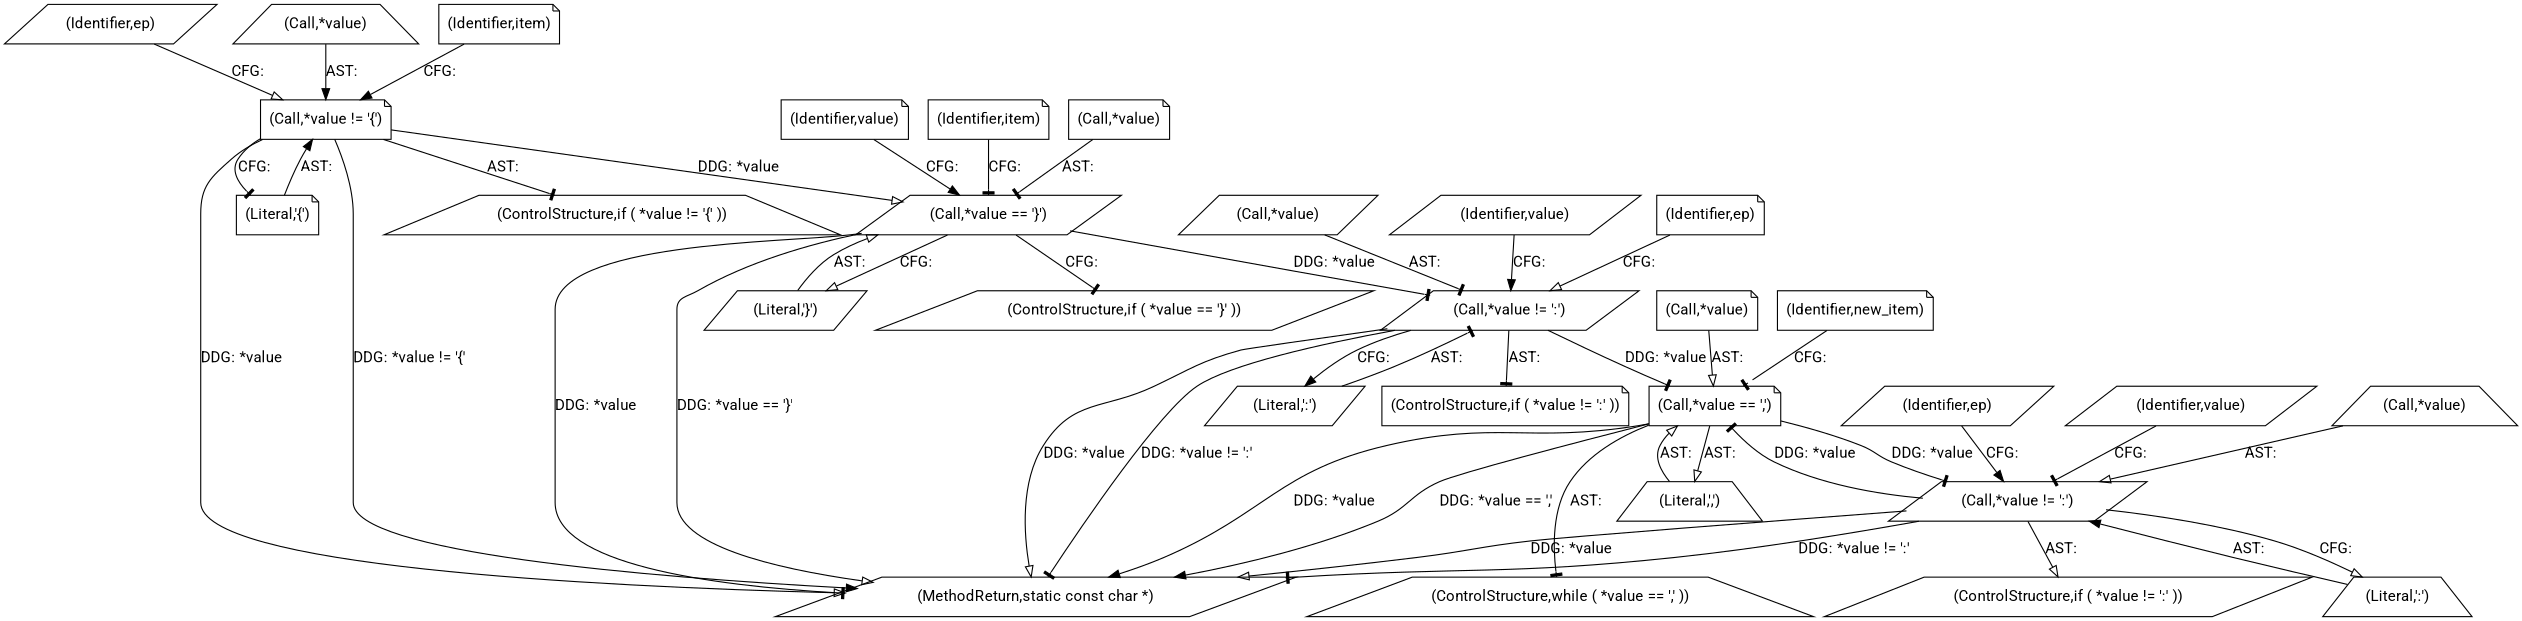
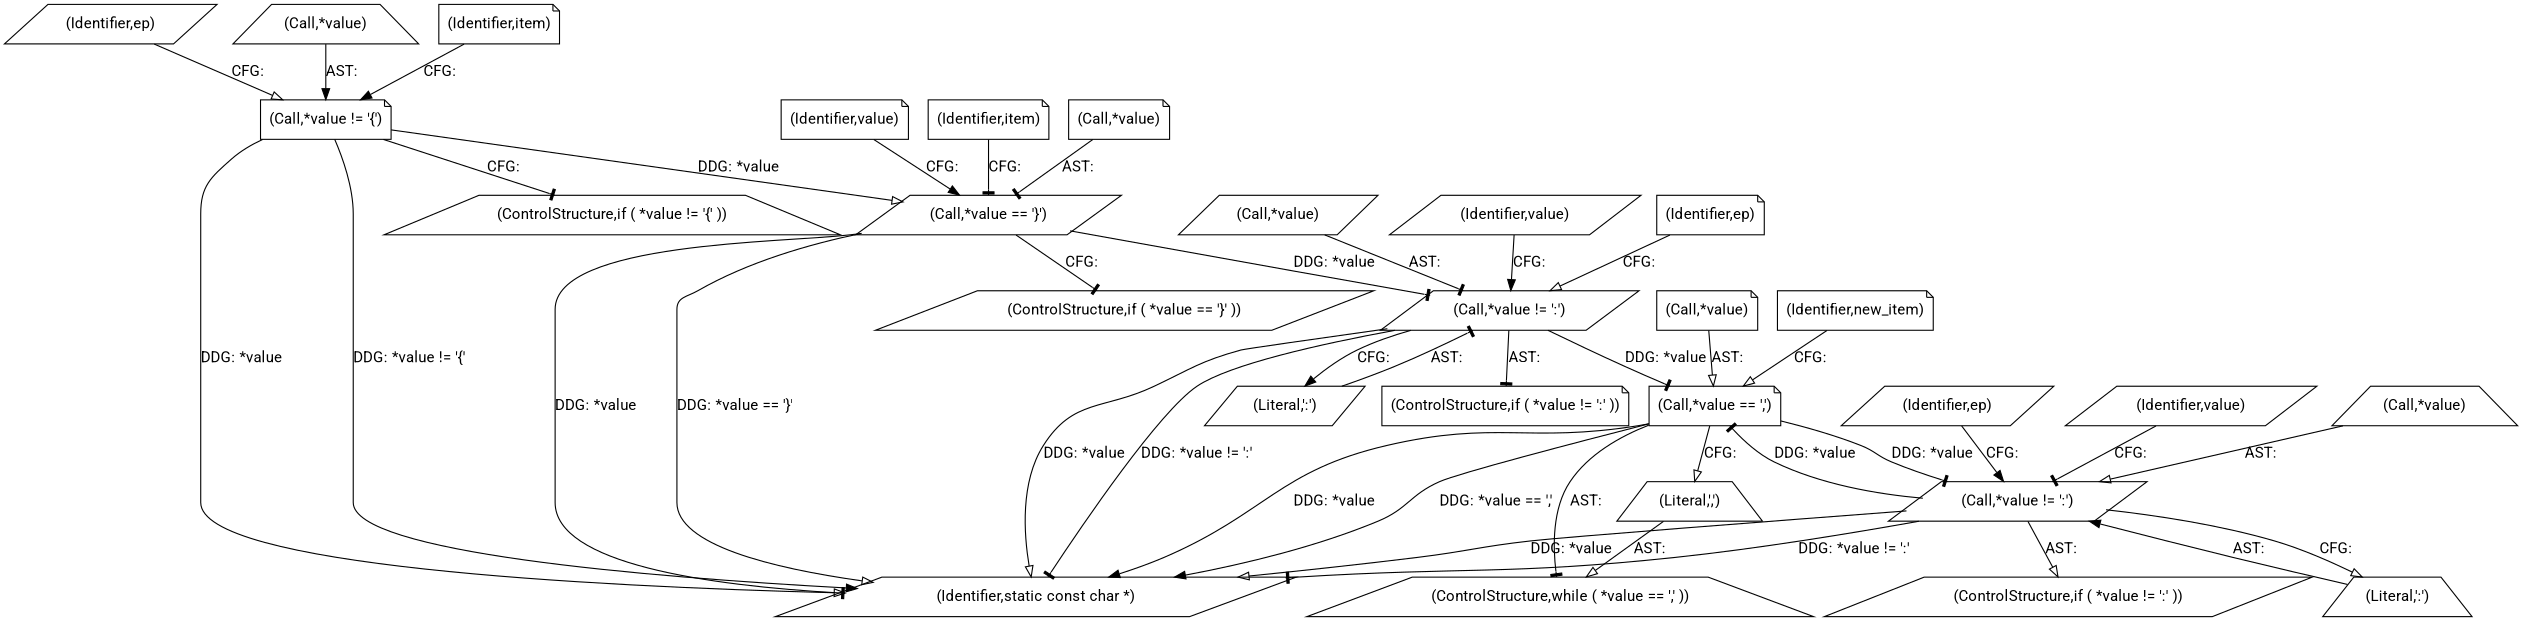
edge "(Call,*value != '{')" -> "(ControlStructure,if ( *value != '{' ))": label "AST: " -> "CFG: "
node "(Literal,'{')": removed
node "(Literal,'}')": removed
edge "(Identifier,new_item)" -> "(Call,*value == ',')": arrowhead tee -> onormal
edge "(Call,*value == ',')" -> "(Literal,',')": label "AST: " -> "CFG: "
edge "(Literal,',')" -> "(Call,*value == ',')": now "(Literal,',')" -> "(ControlStructure,while ( *value == ',' ))"
node "(MethodReturn,static const char *)": label "(MethodReturn,static const char *)" -> "(Identifier,static const char *)"
